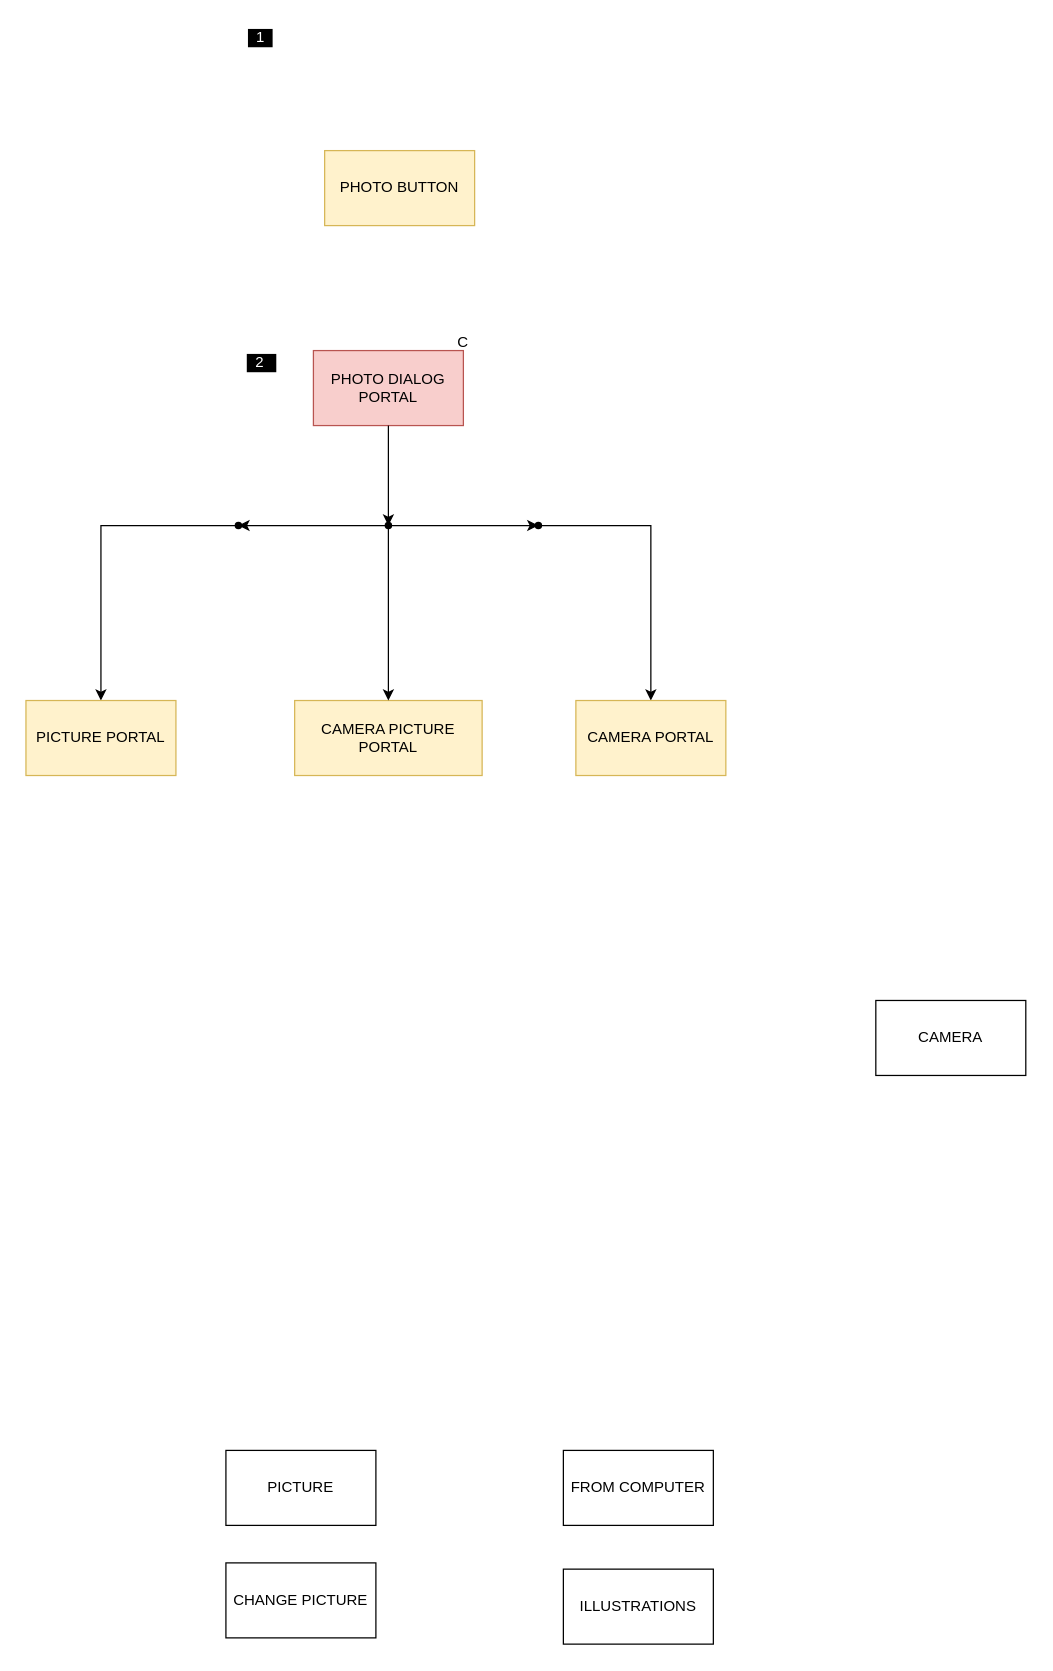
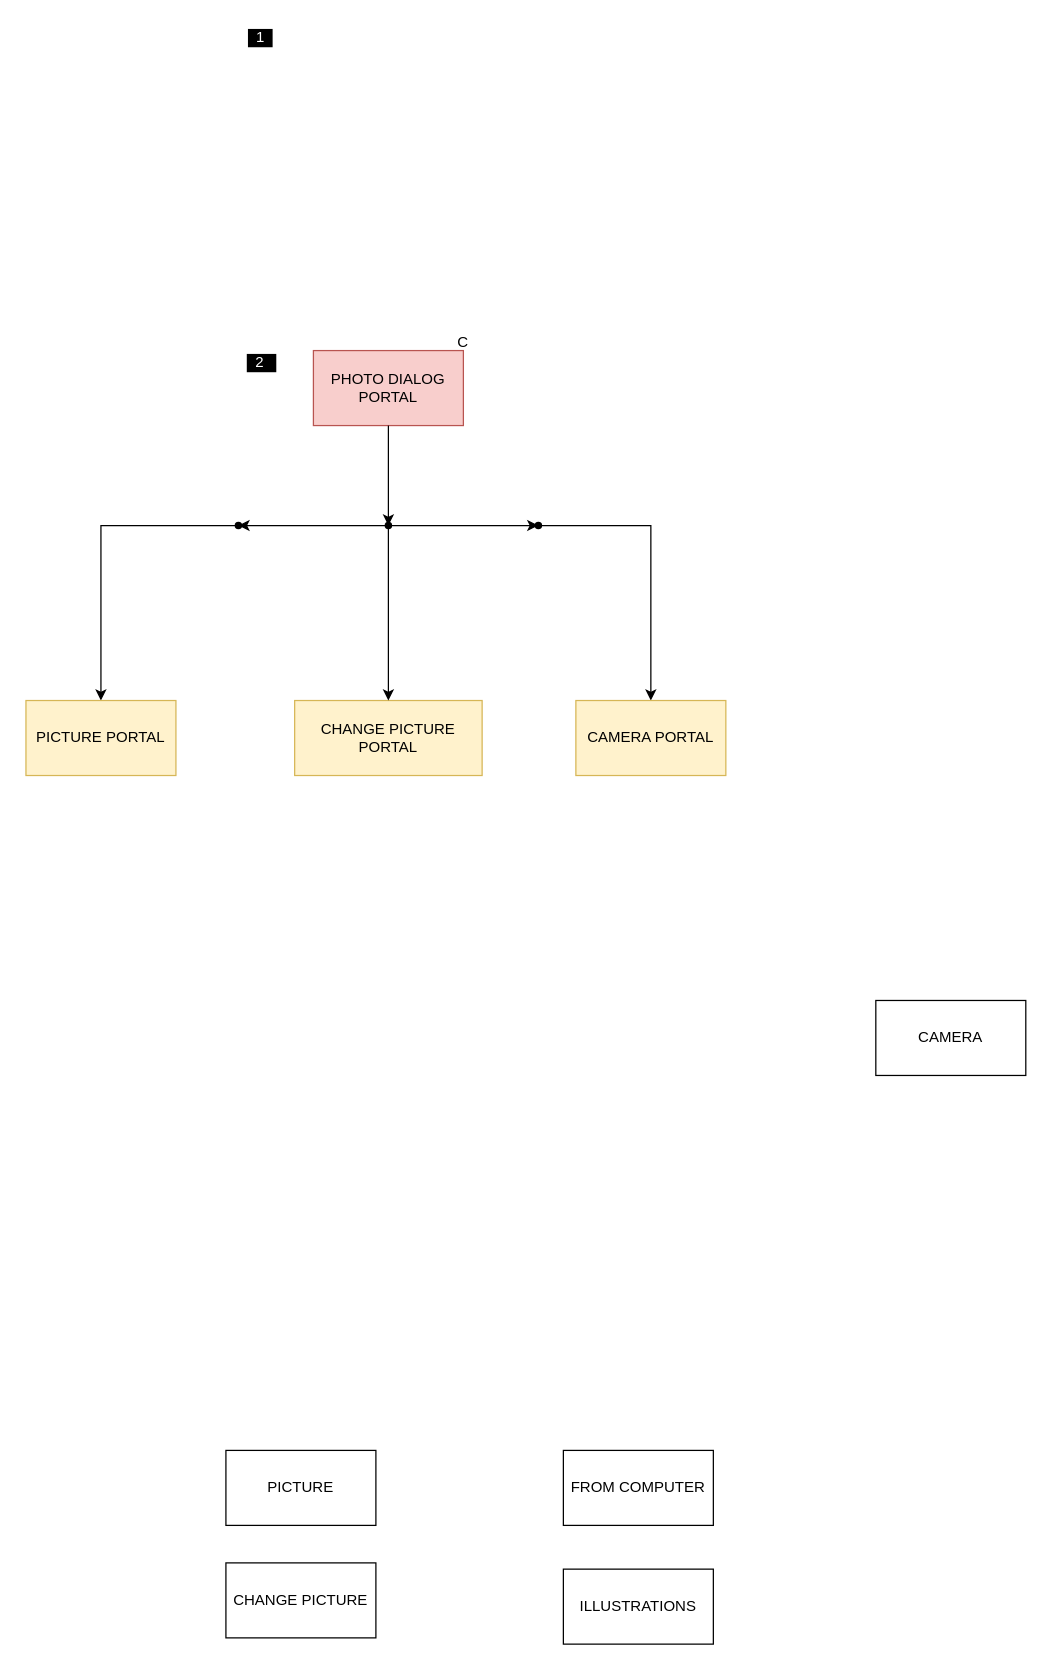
node "PHOTO BUTTON": removed
node "CAMERA PICTURE PORTAL": label "CAMERA PICTURE PORTAL" -> "CHANGE PICTURE PORTAL"
